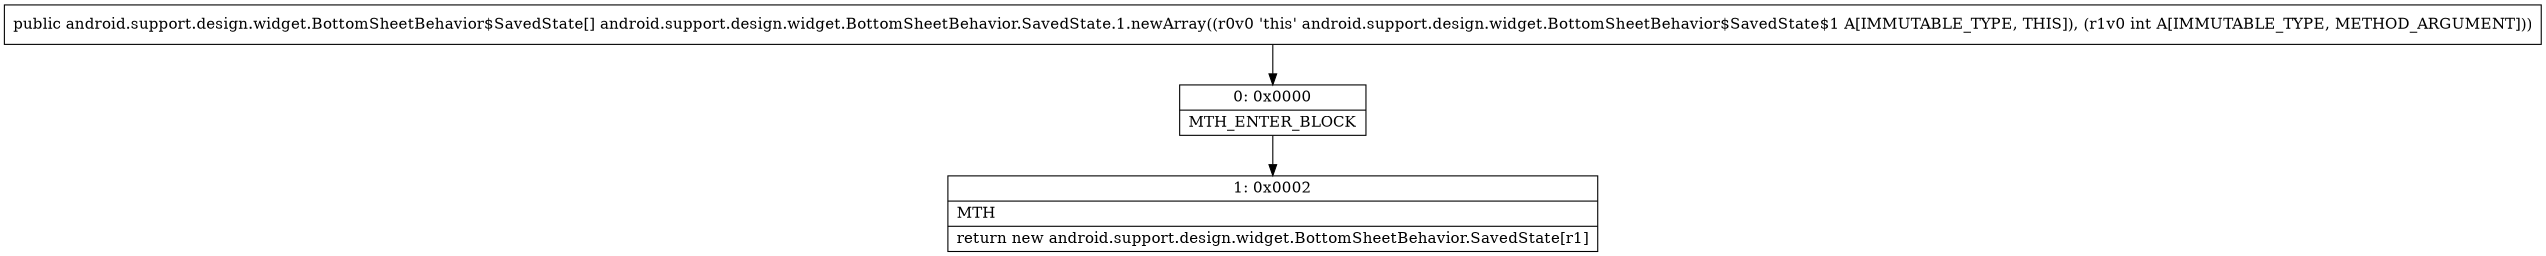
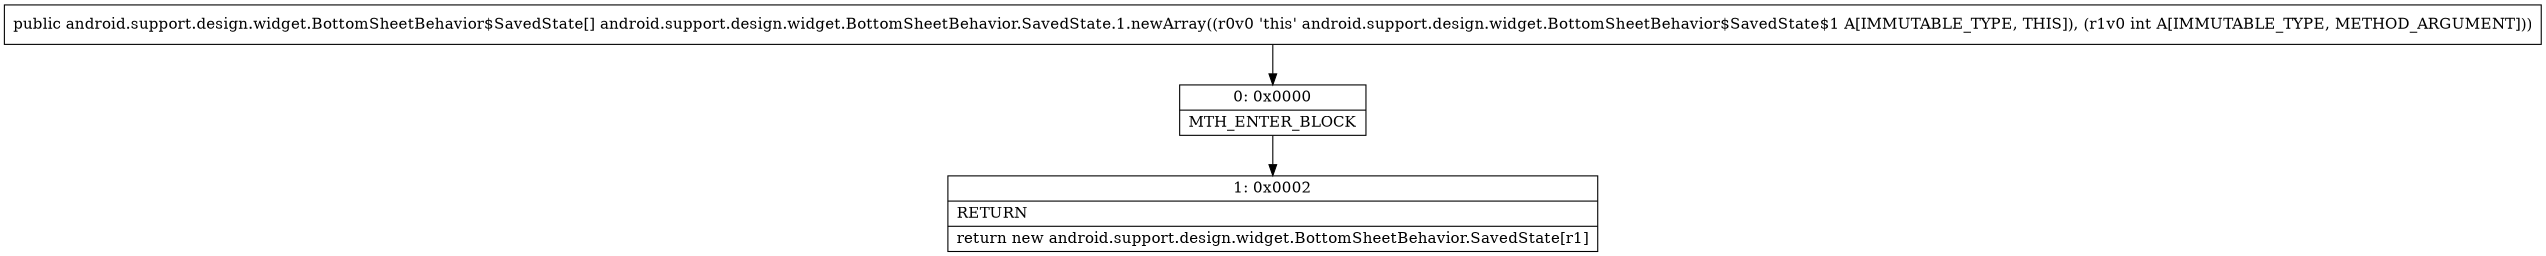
node "1: 0x0002": text "MTH" -> "RETURN"
